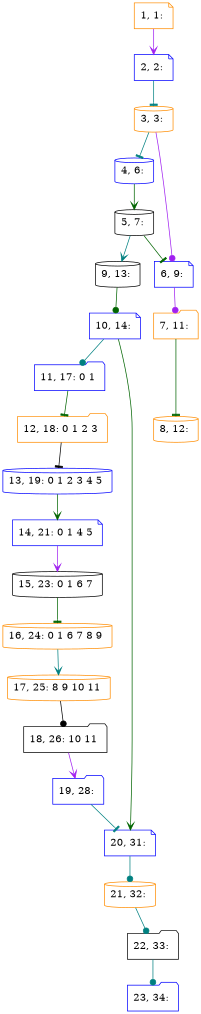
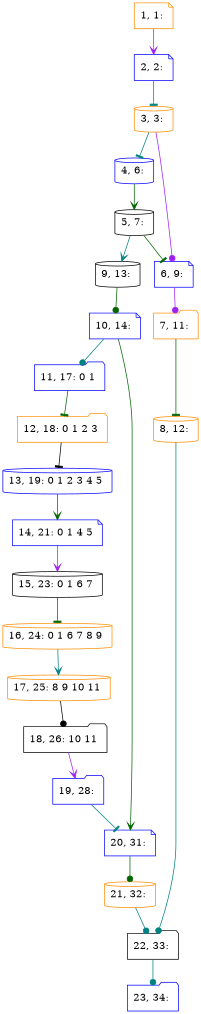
edge "8, 12:" -> "22, 33:": added
edge "20, 31:" -> "21, 32:": color teal -> darkgreen
